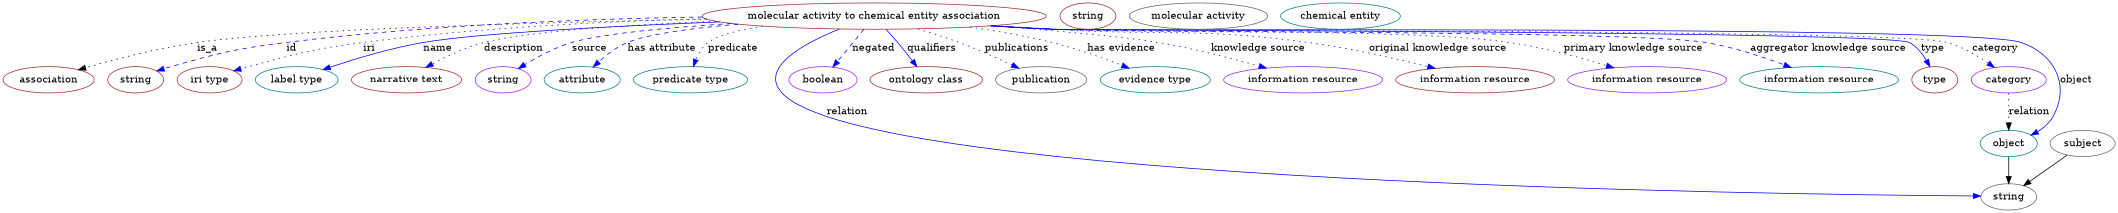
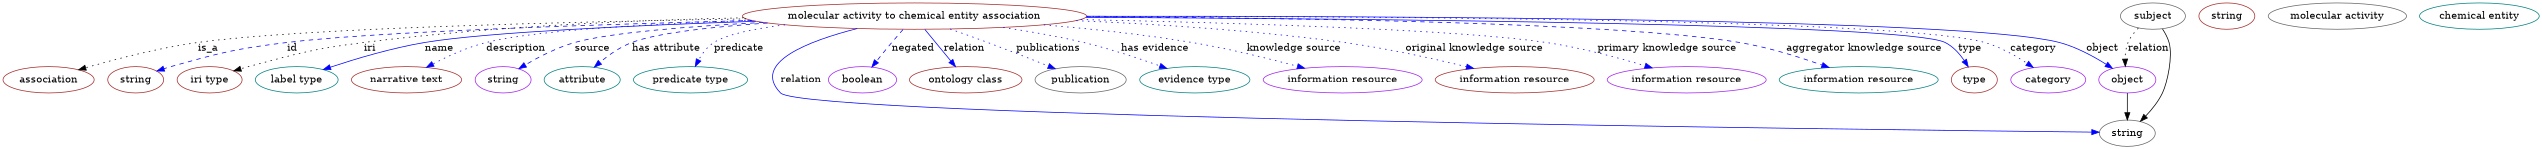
edge "molecular activity to chemical entity association" -> "iri type": color blue -> black
edge "molecular activity to chemical entity association" -> "ontology class": label "qualifiers" -> "relation"
edge "category" -> "object": now "subject" -> "object"
node "object": color teal -> purple
